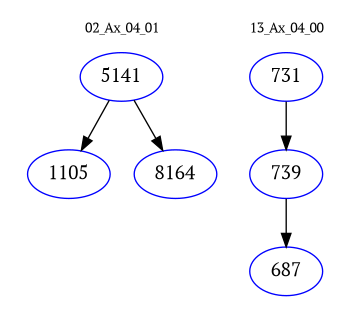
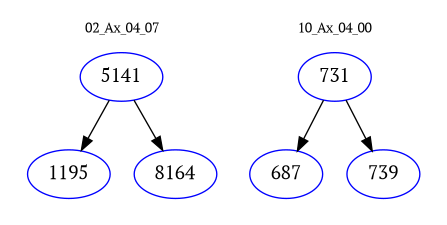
cluster "02_Ax_04_01": label "02_Ax_04_01" -> "02_Ax_04_07"
cluster "13_Ax_04_00": label "13_Ax_04_00" -> "10_Ax_04_00"
node "1105": label "1105" -> "1195"
edge "739" -> "687": now "731" -> "687"
